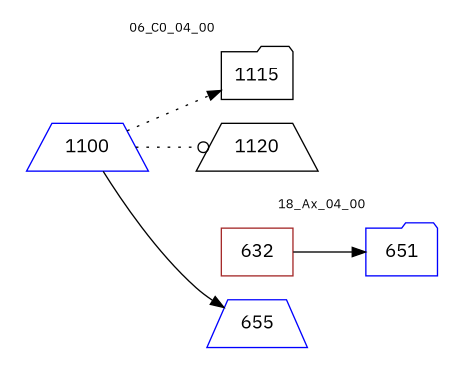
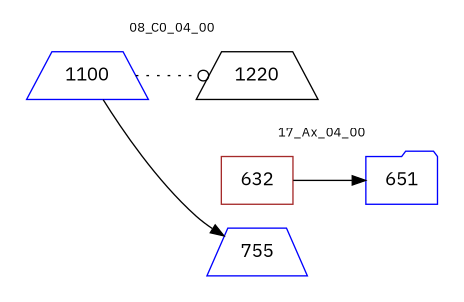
cluster "06_C0_04_00": label "06_C0_04_00" -> "08_C0_04_00"
node "1115": removed
node "1120": label "1120" -> "1220"
cluster "18_Ax_04_00": label "18_Ax_04_00" -> "17_Ax_04_00"
node "655": label "655" -> "755"
